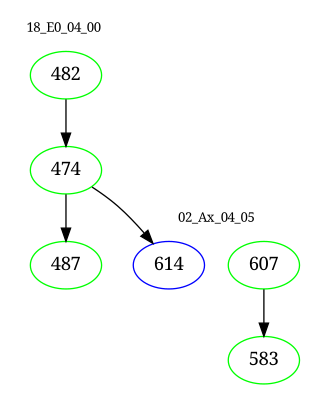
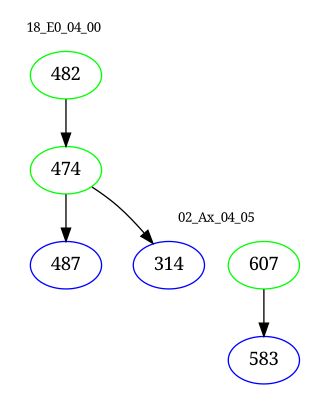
node "487": color green -> blue
node "614": label "614" -> "314"
node "583": color green -> blue
